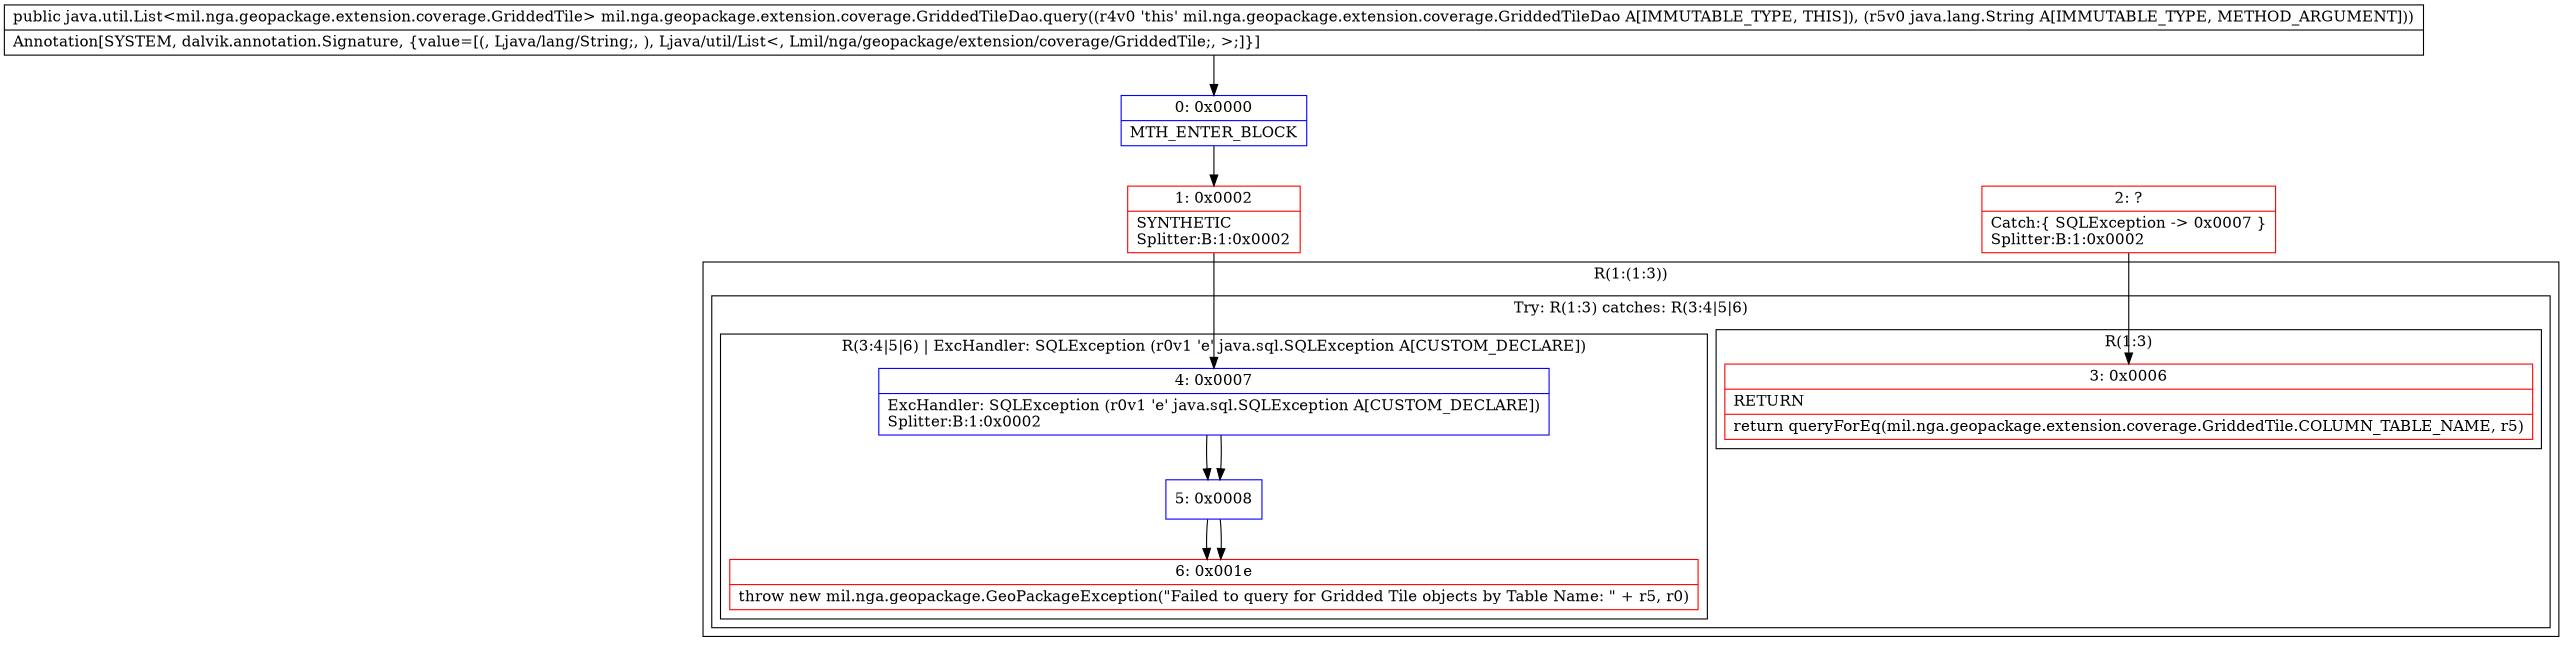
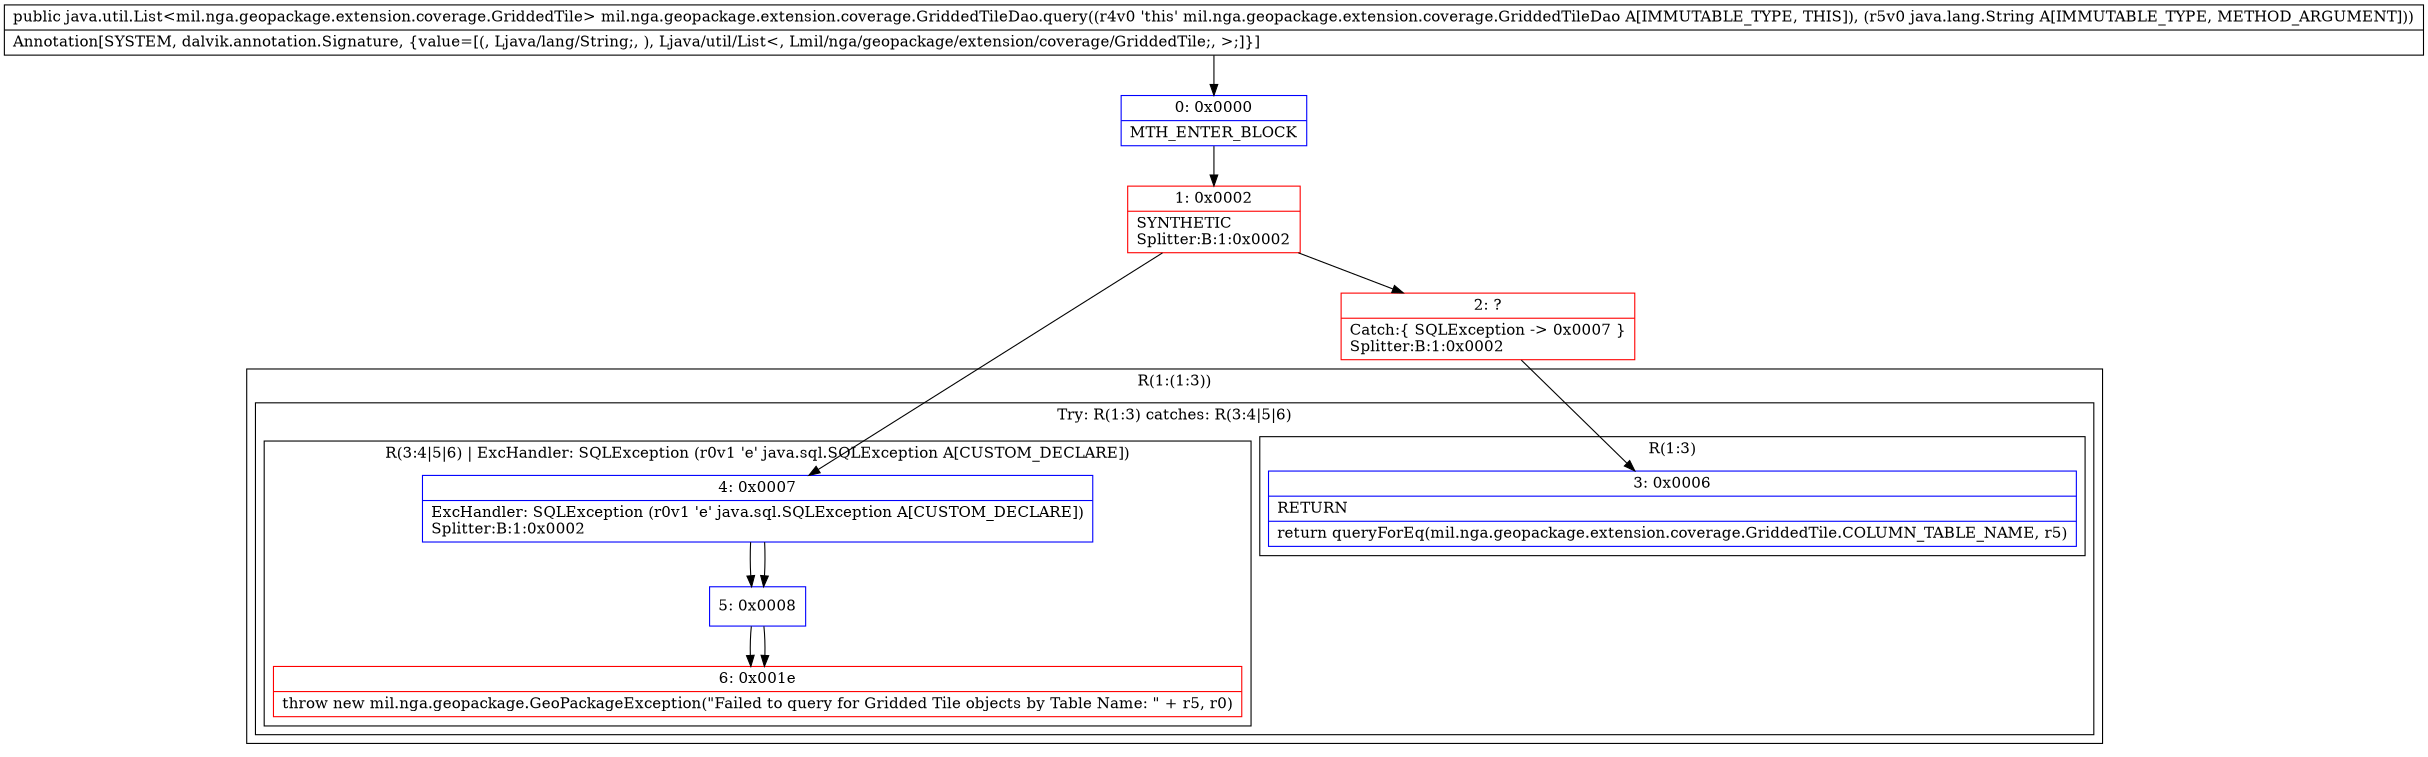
edge "1: 0x0002" -> "2: ?": added
node "3: 0x0006": color red -> blue
